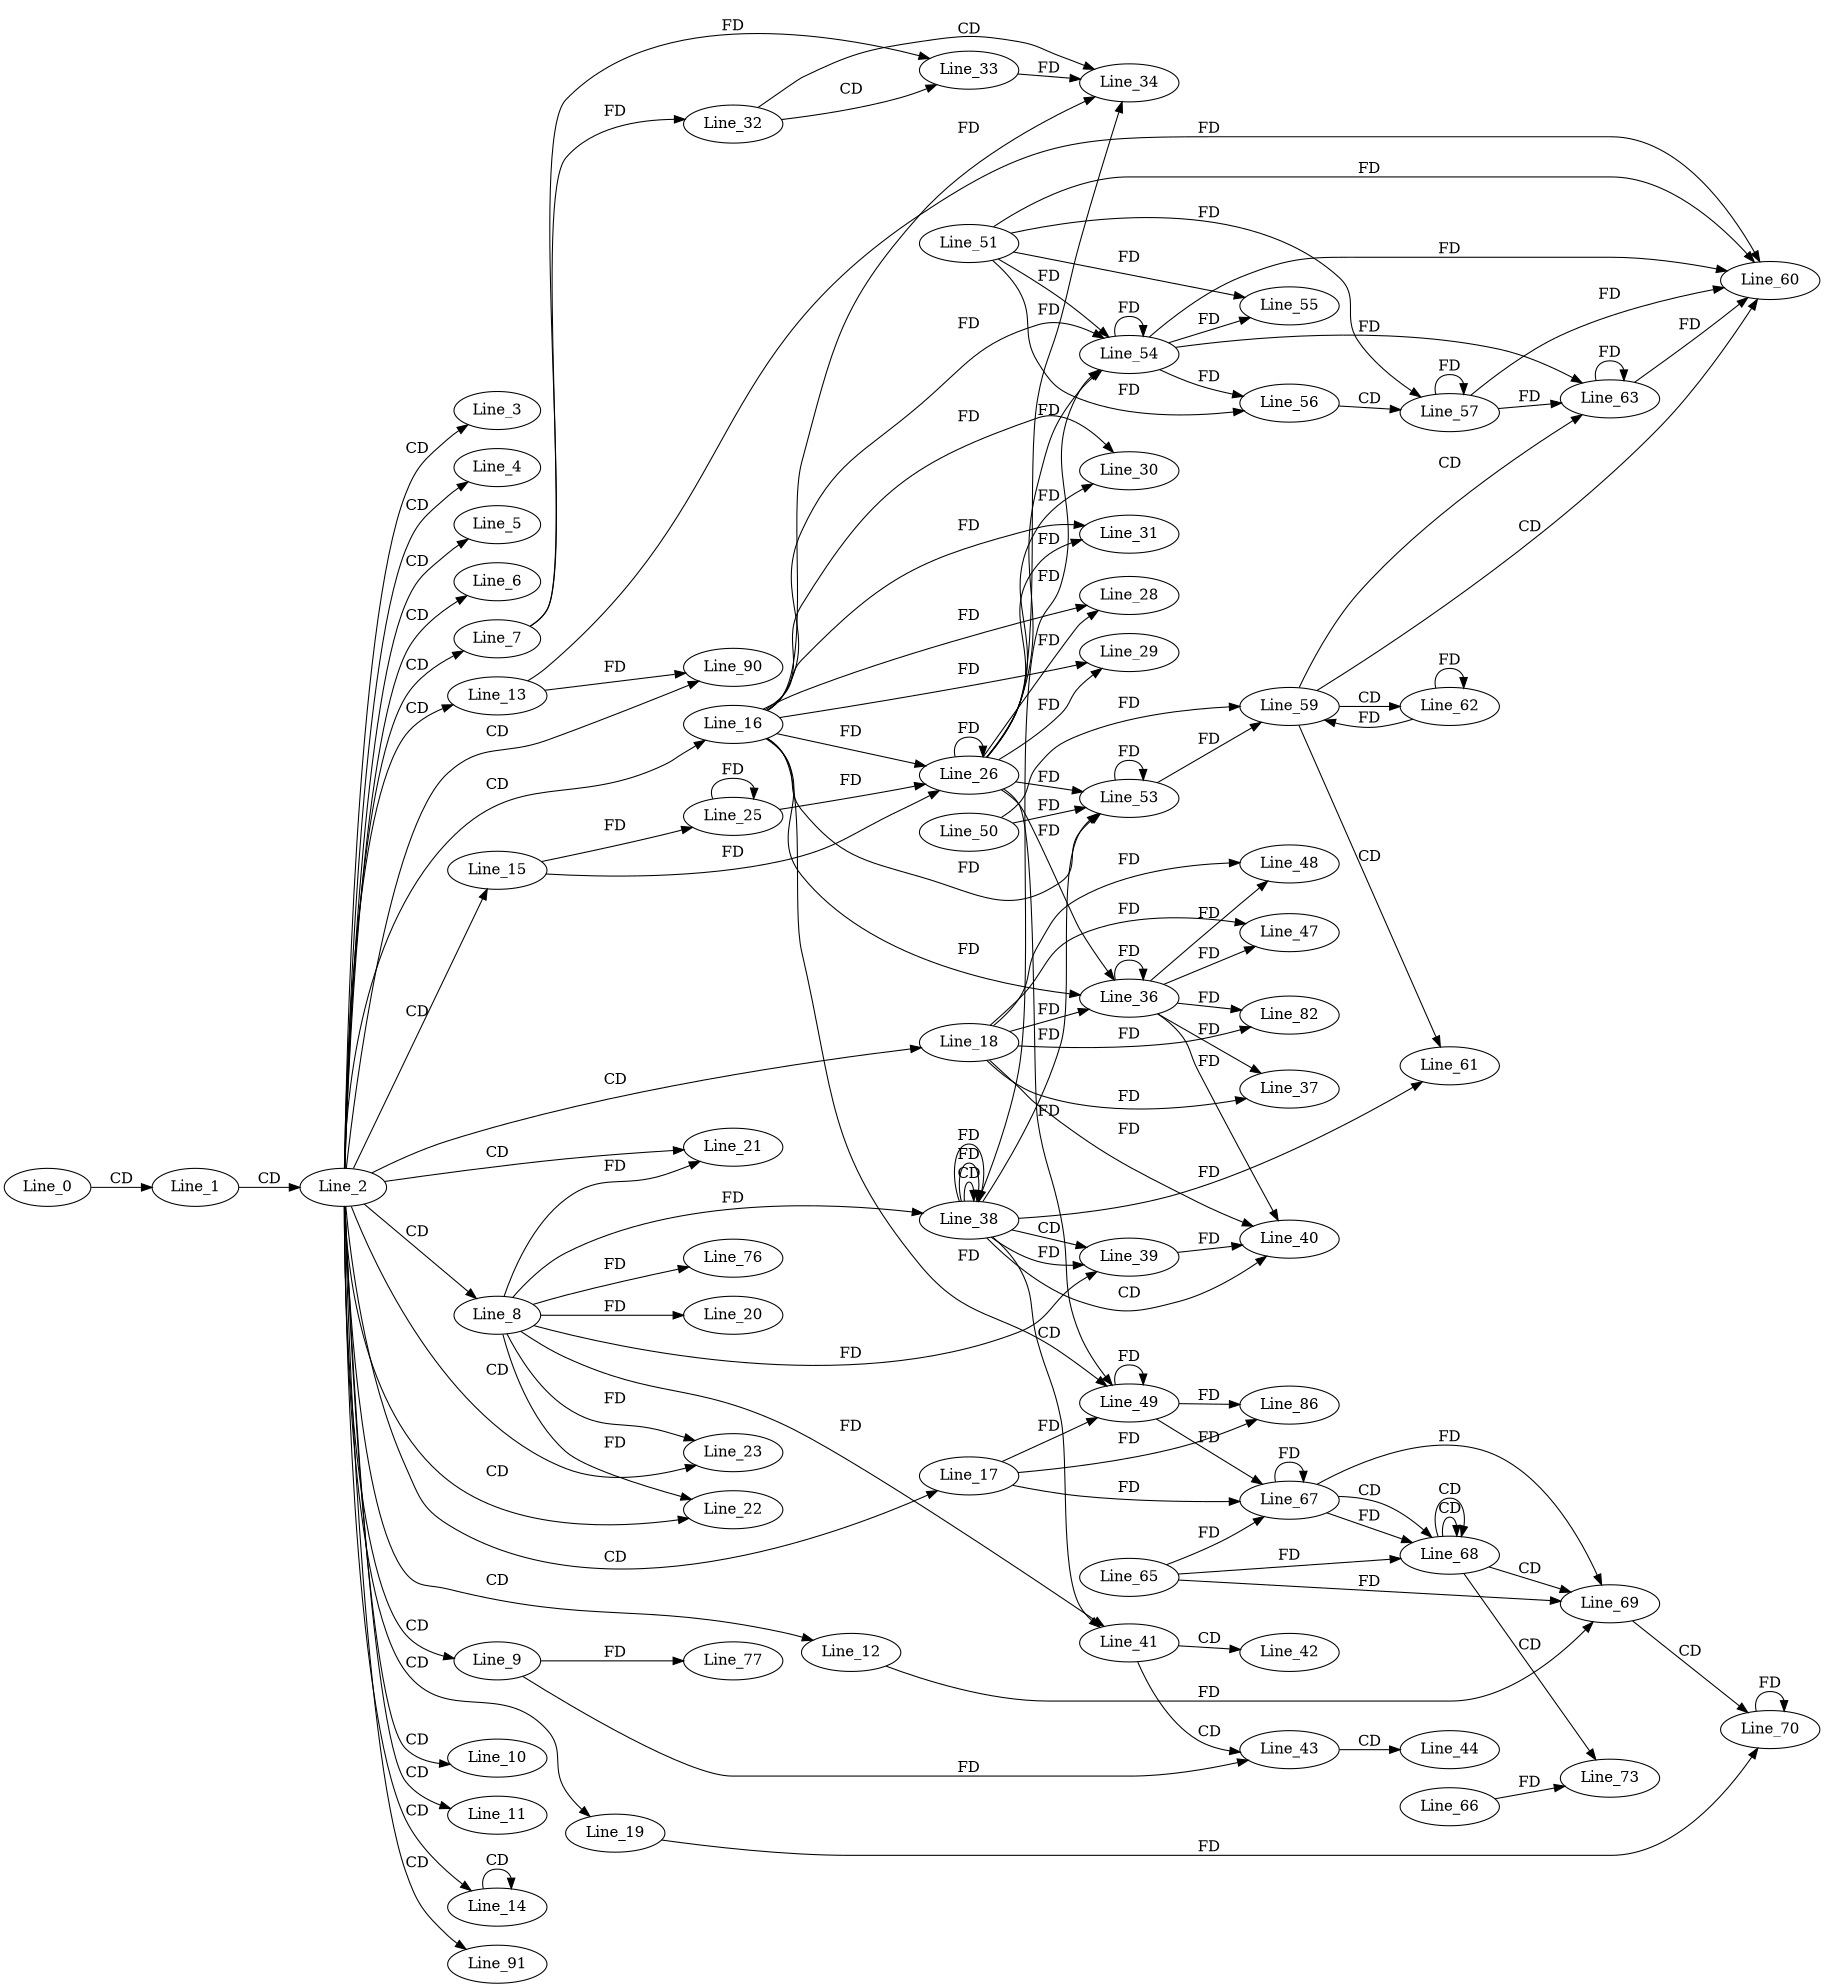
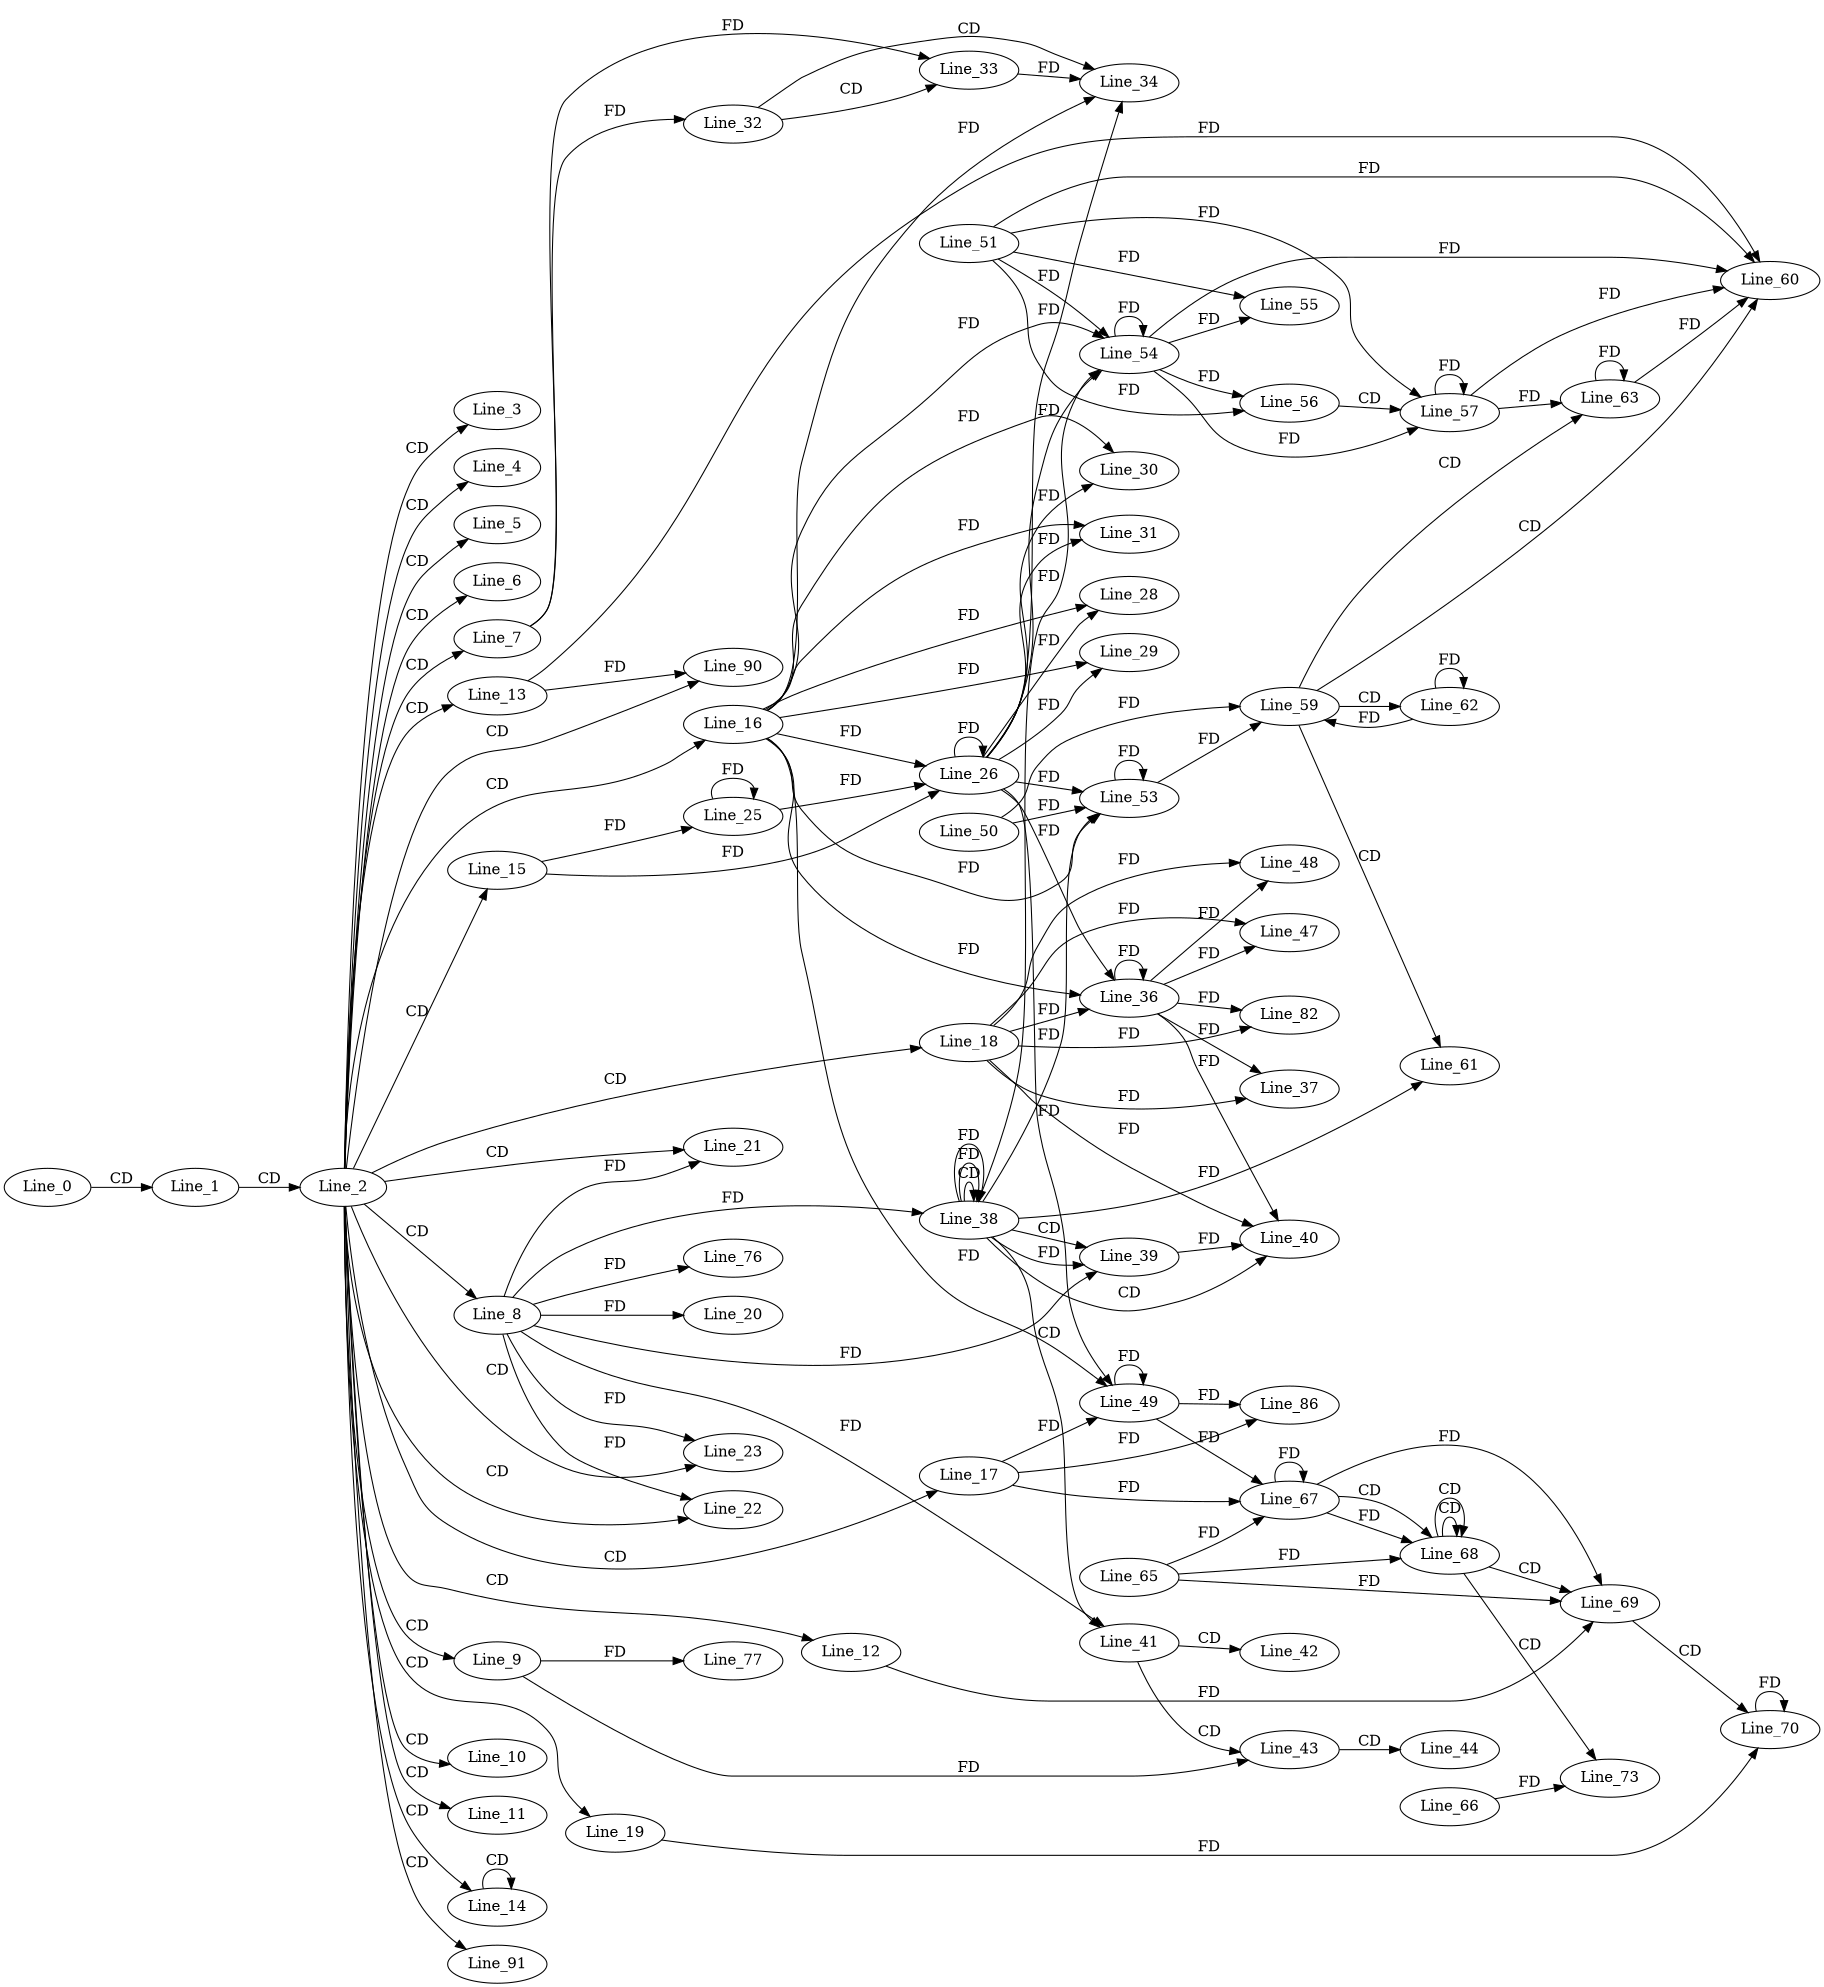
edge "Line_54" -> "Line_63": now "Line_54" -> "Line_57"
